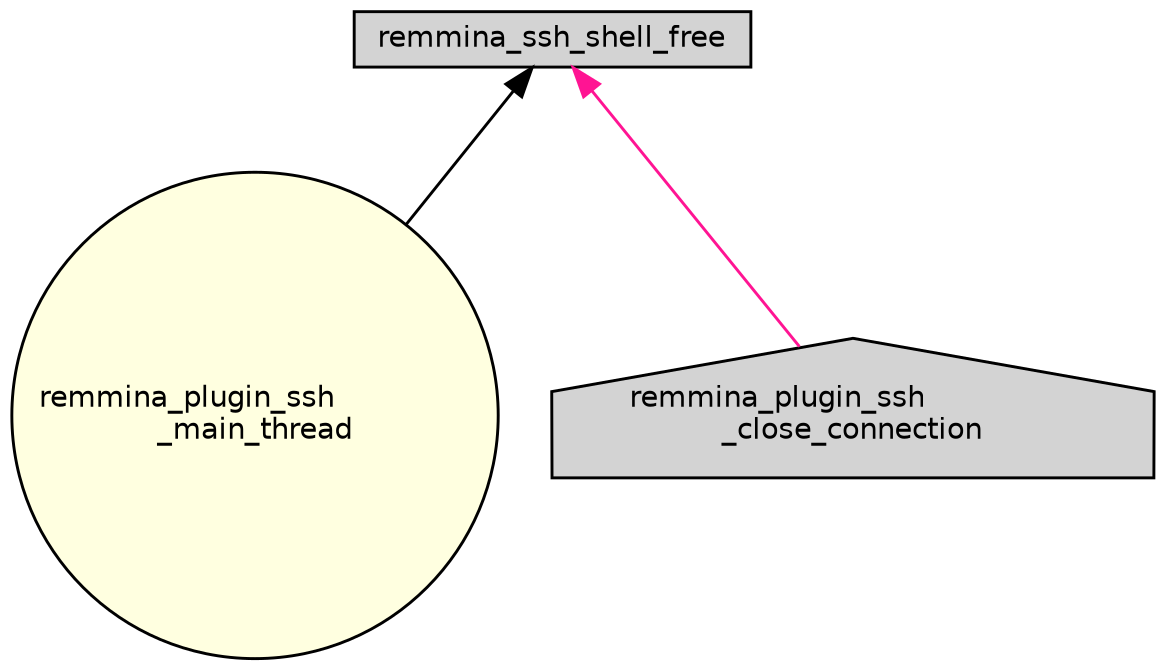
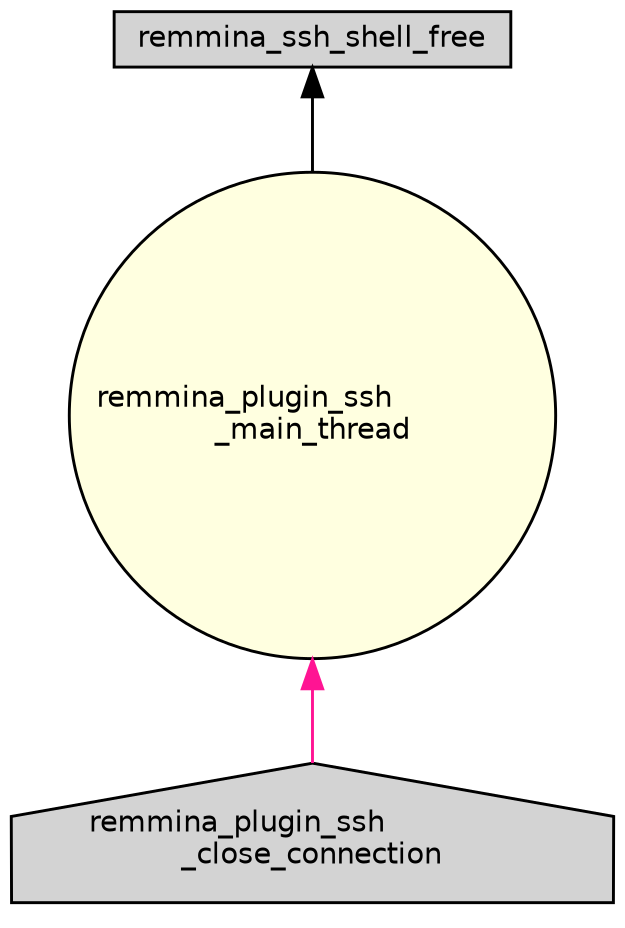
edge "remmina_plugin_ssh _close_connection" -> "remmina_ssh_shell_free": now "remmina_plugin_ssh _close_connection" -> "remmina_plugin_ssh _main_thread"
